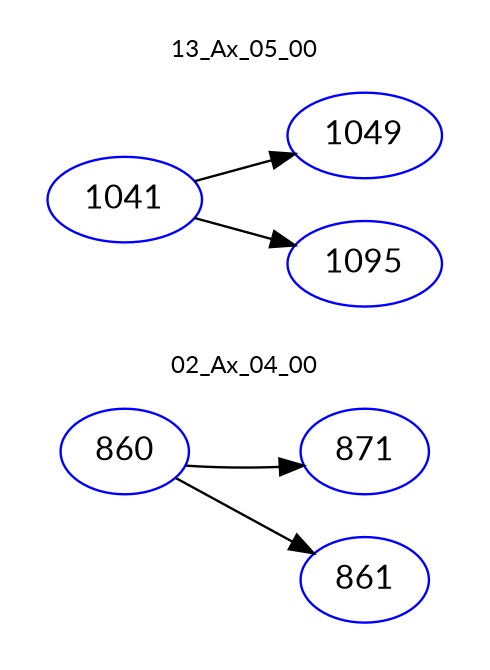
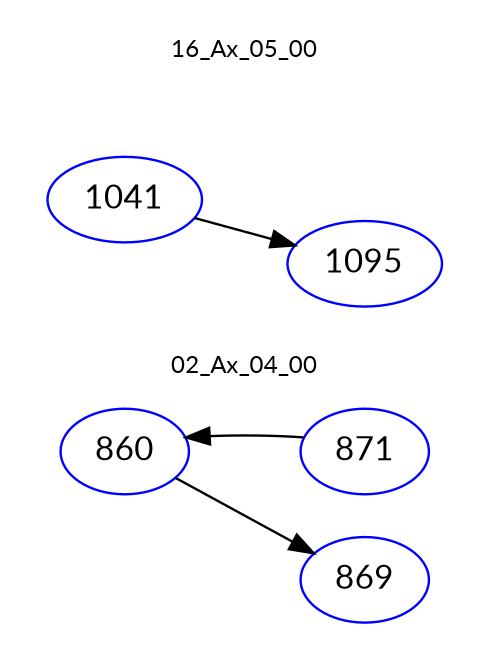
cluster "13_Ax_05_00": label "13_Ax_05_00" -> "16_Ax_05_00"
node "1049": removed
edge "860" -> "871": reversed
node "861": label "861" -> "869"
